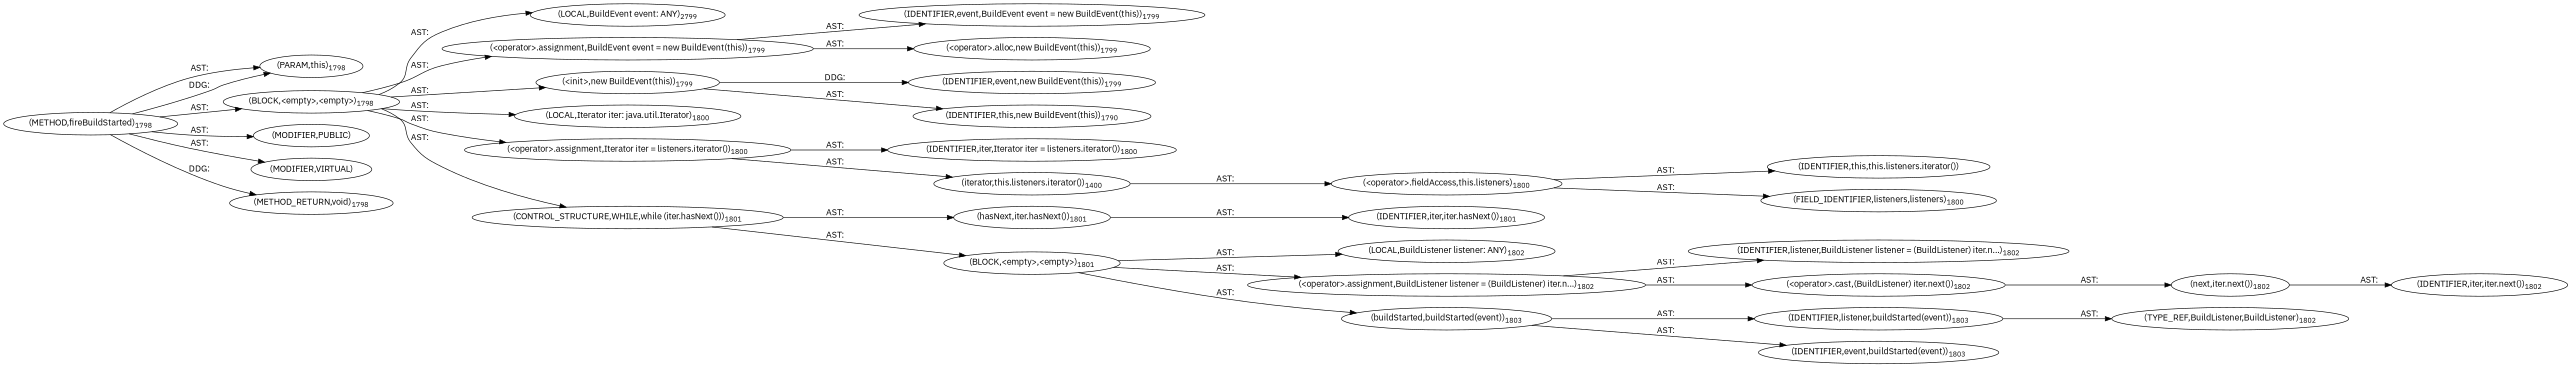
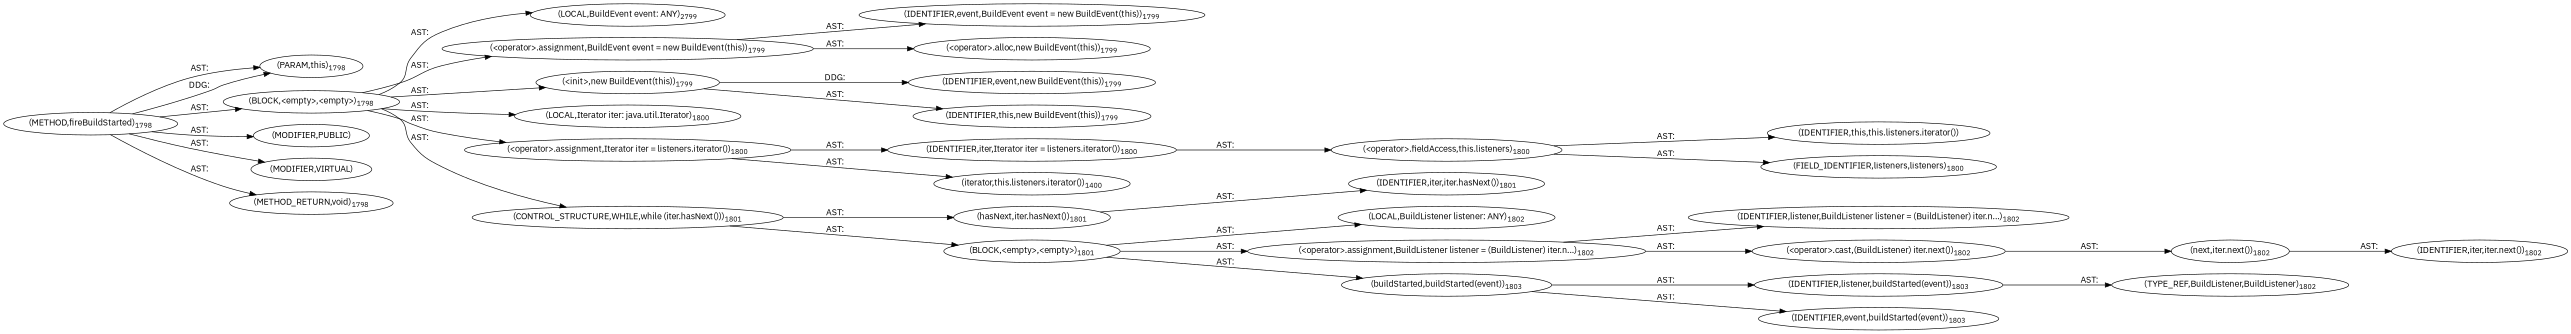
node "(IDENTIFIER,this,new BuildEvent(this))": text "1790" -> "1799"
edge "(METHOD,fireBuildStarted)" -> "(METHOD_RETURN,void)": label "DDG: " -> "AST: "
edge "(iterator,this.listeners.iterator())" -> "(<operator>.fieldAccess,this.listeners)": now "(IDENTIFIER,iter,Iterator iter = listeners.iterator())" -> "(<operator>.fieldAccess,this.listeners)"
